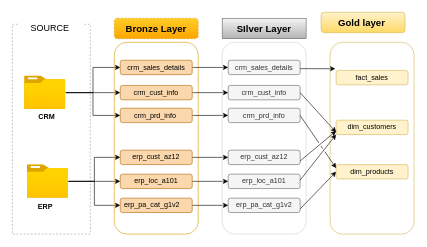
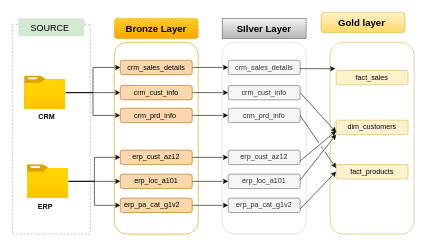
node "SOURCE": fillcolor #ffffff -> #d5e8d4
node "dim_products": label "dim_products" -> "fact_products"
